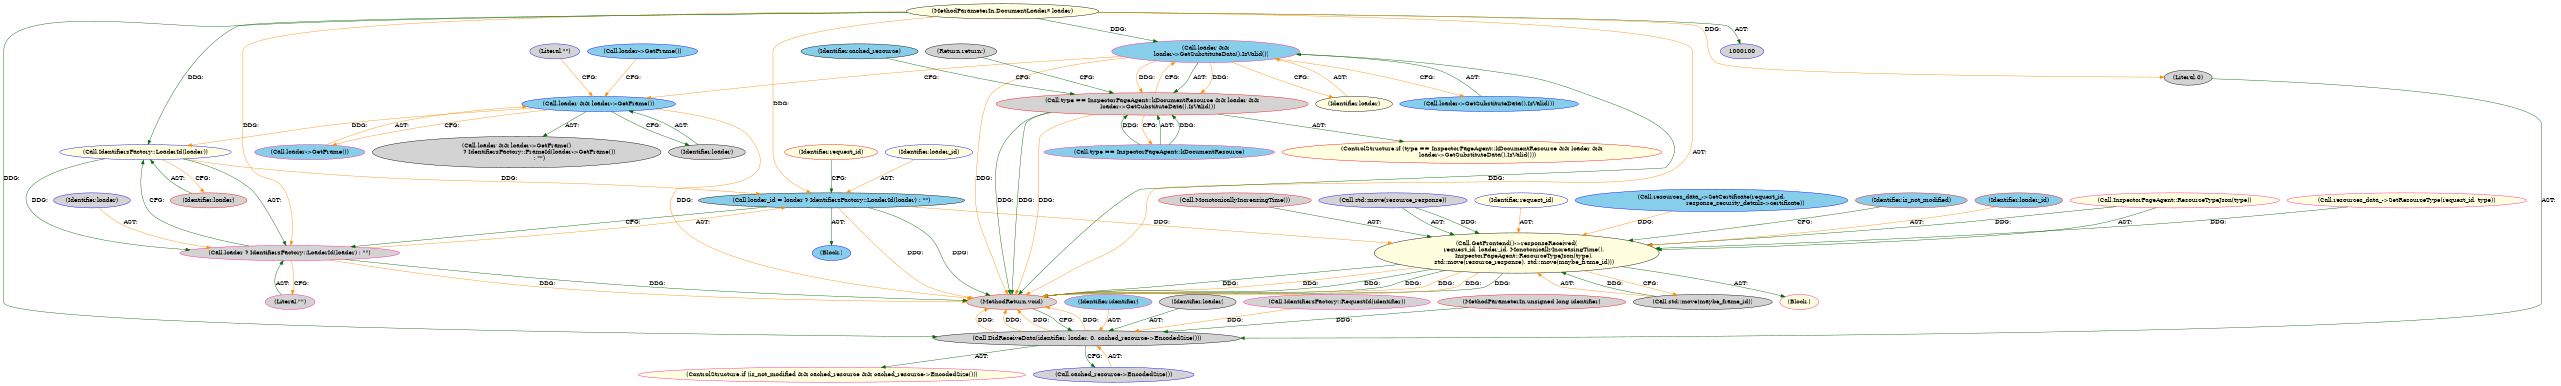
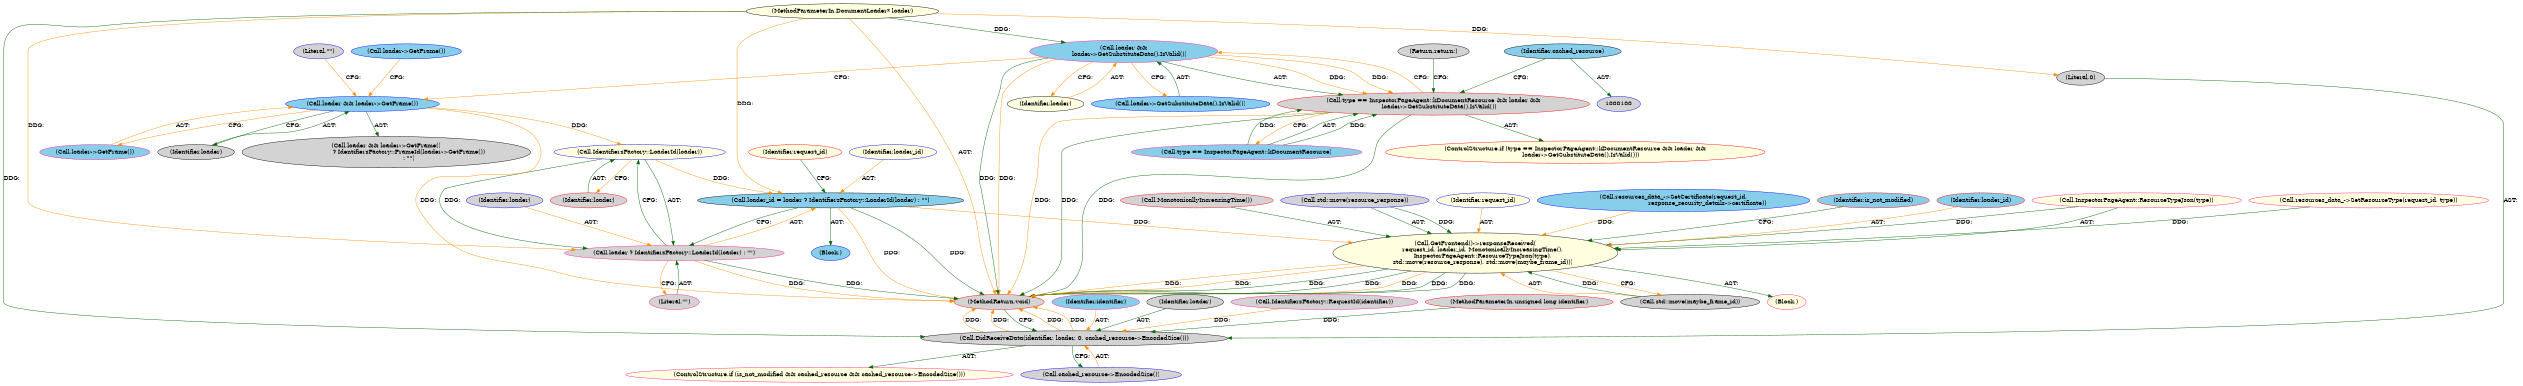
edge "(MethodParameterIn,DocumentLoader* loader)" -> "1000100": now "(Identifier,cached_resource)" -> "1000100"
edge "(MethodParameterIn,DocumentLoader* loader)" -> "(Call,IdentifiersFactory::LoaderId(loader))": removed, label "DDG:"
